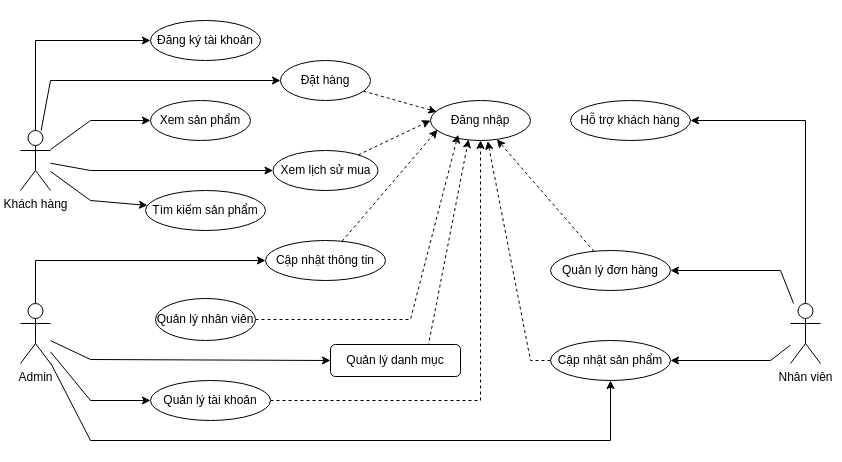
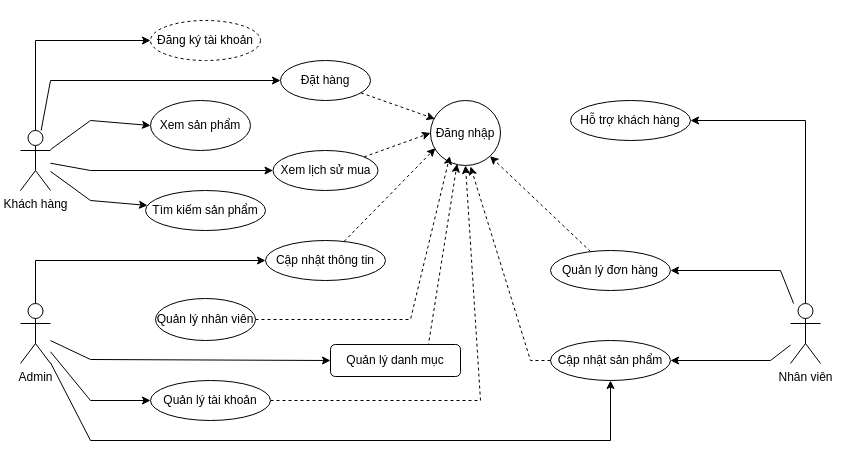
node "Đăng ký tài khoản": style solid -> dashed
node "Xem sản phẩm": size 100x40 -> 100x50
node "Đăng nhập": size 100x40 -> 70x65
